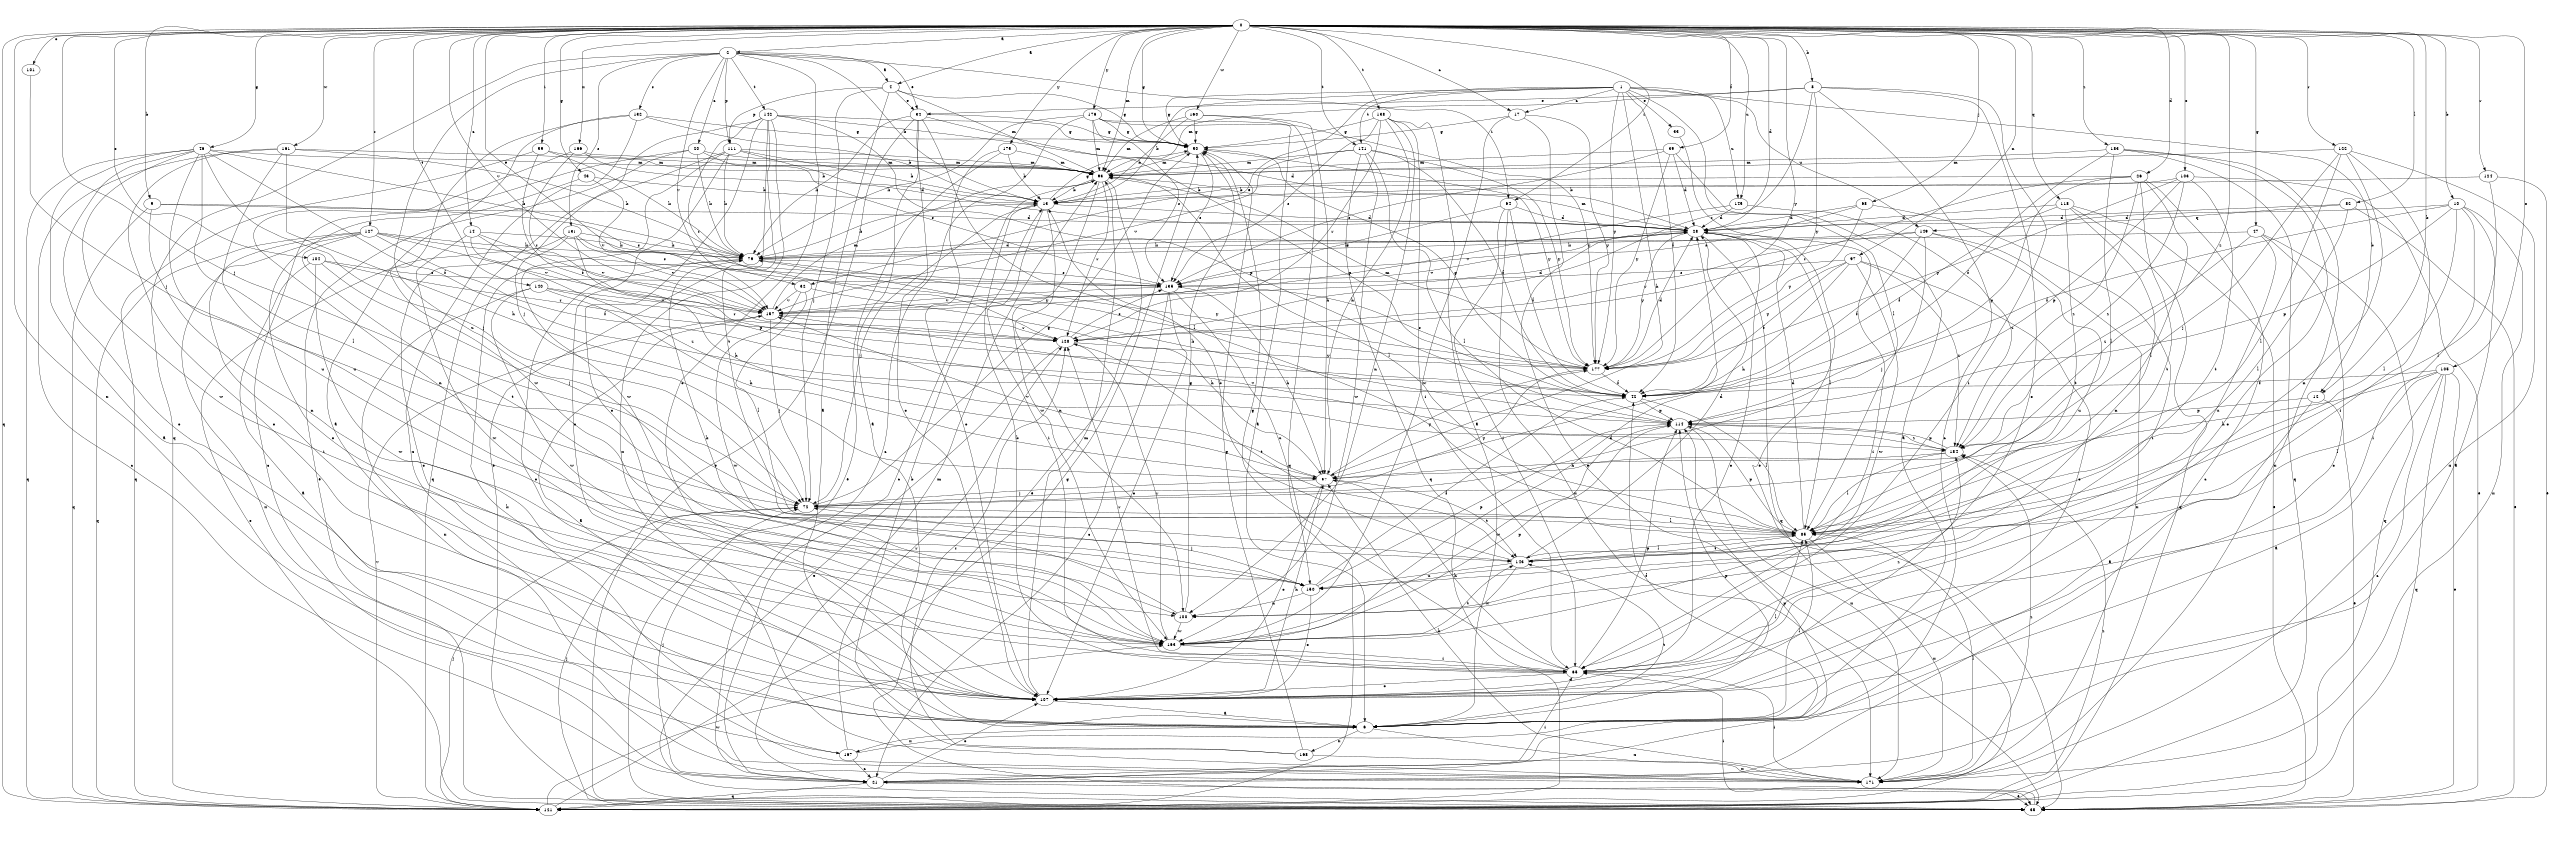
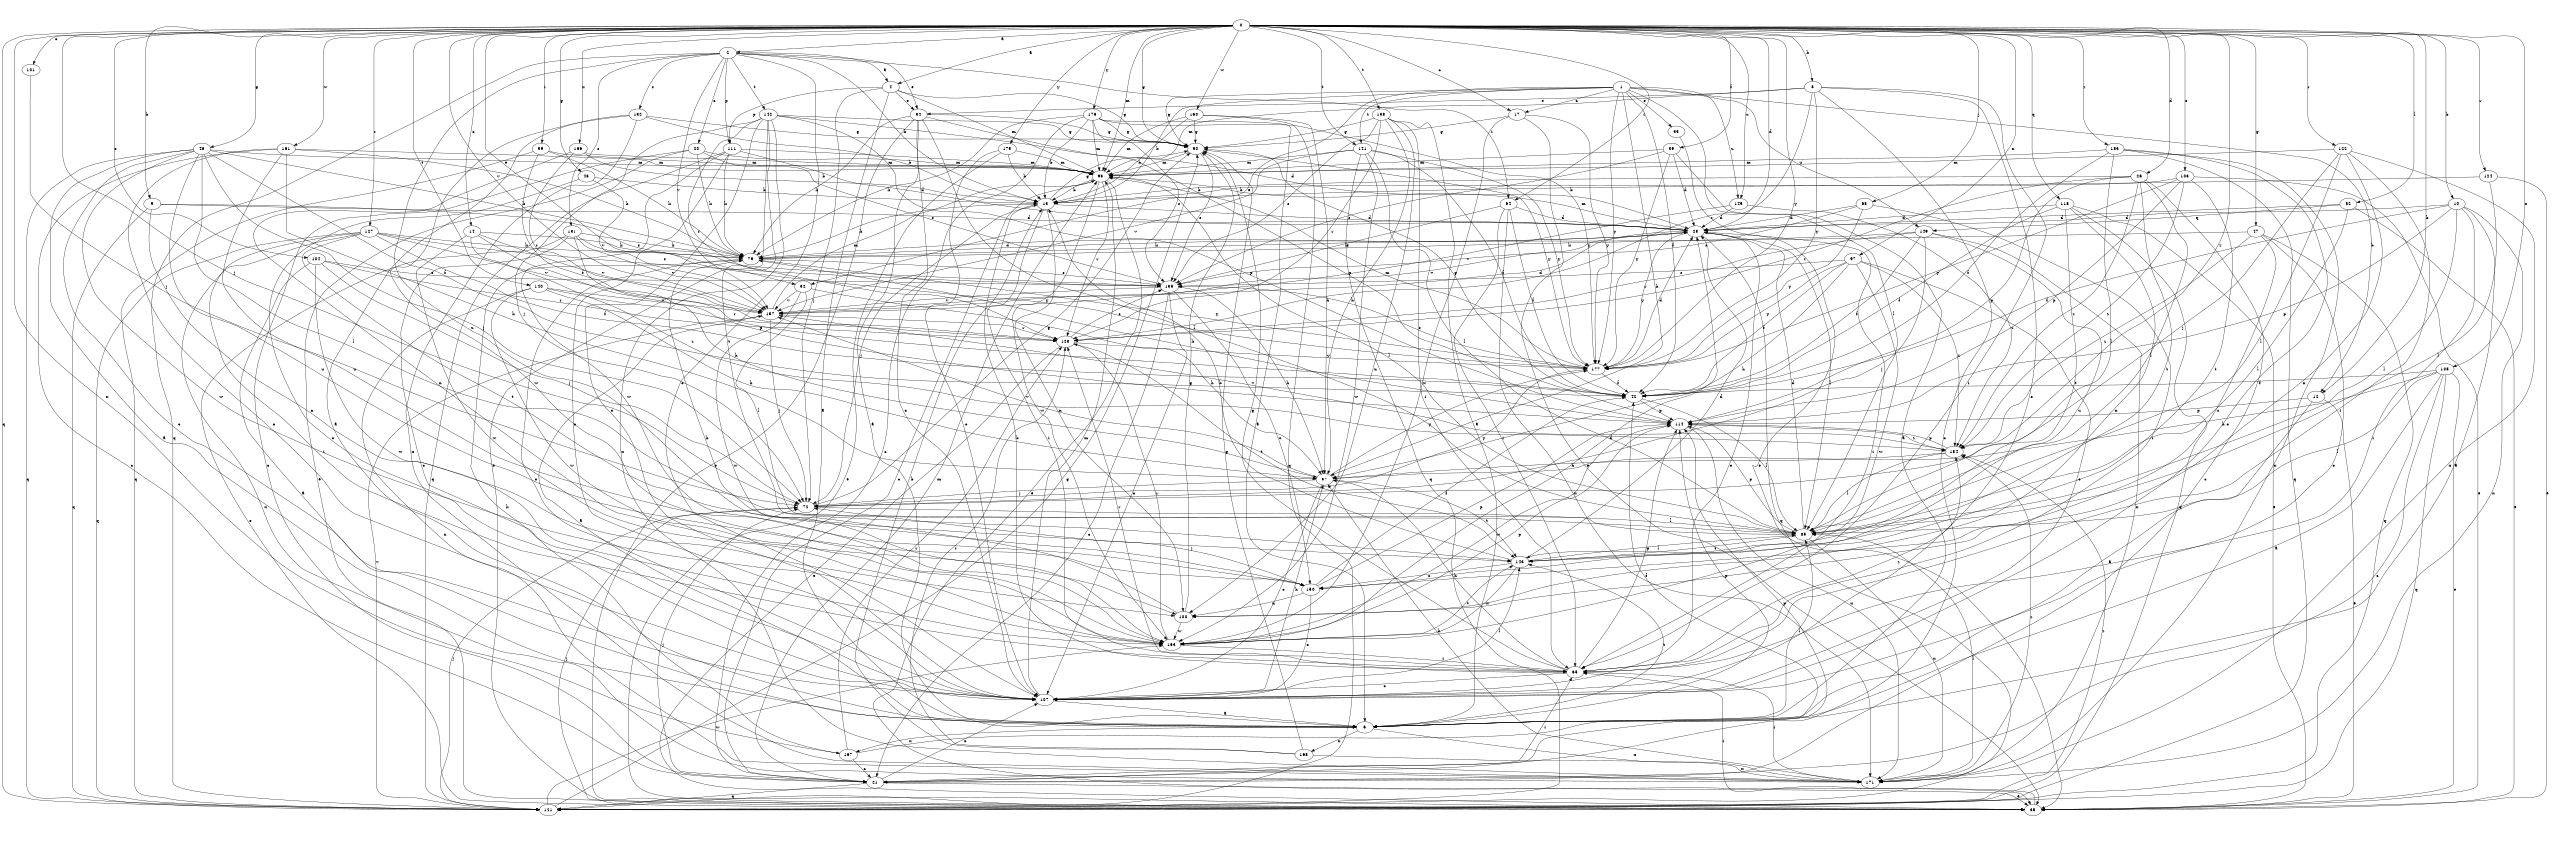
edge "111" -> "13": now "176" -> "13"
edge "107" -> "85": now "107" -> "143"
